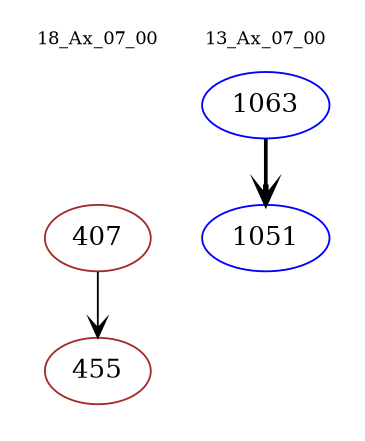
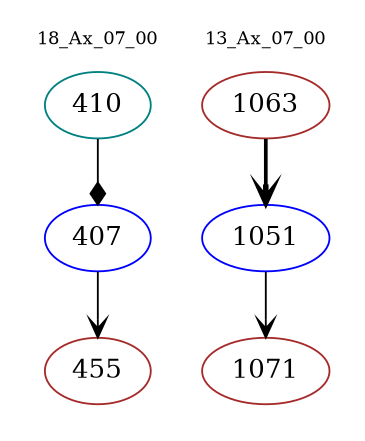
node "410": added
node "1063": color blue -> brown
node "407": color brown -> blue
node "1071": added
